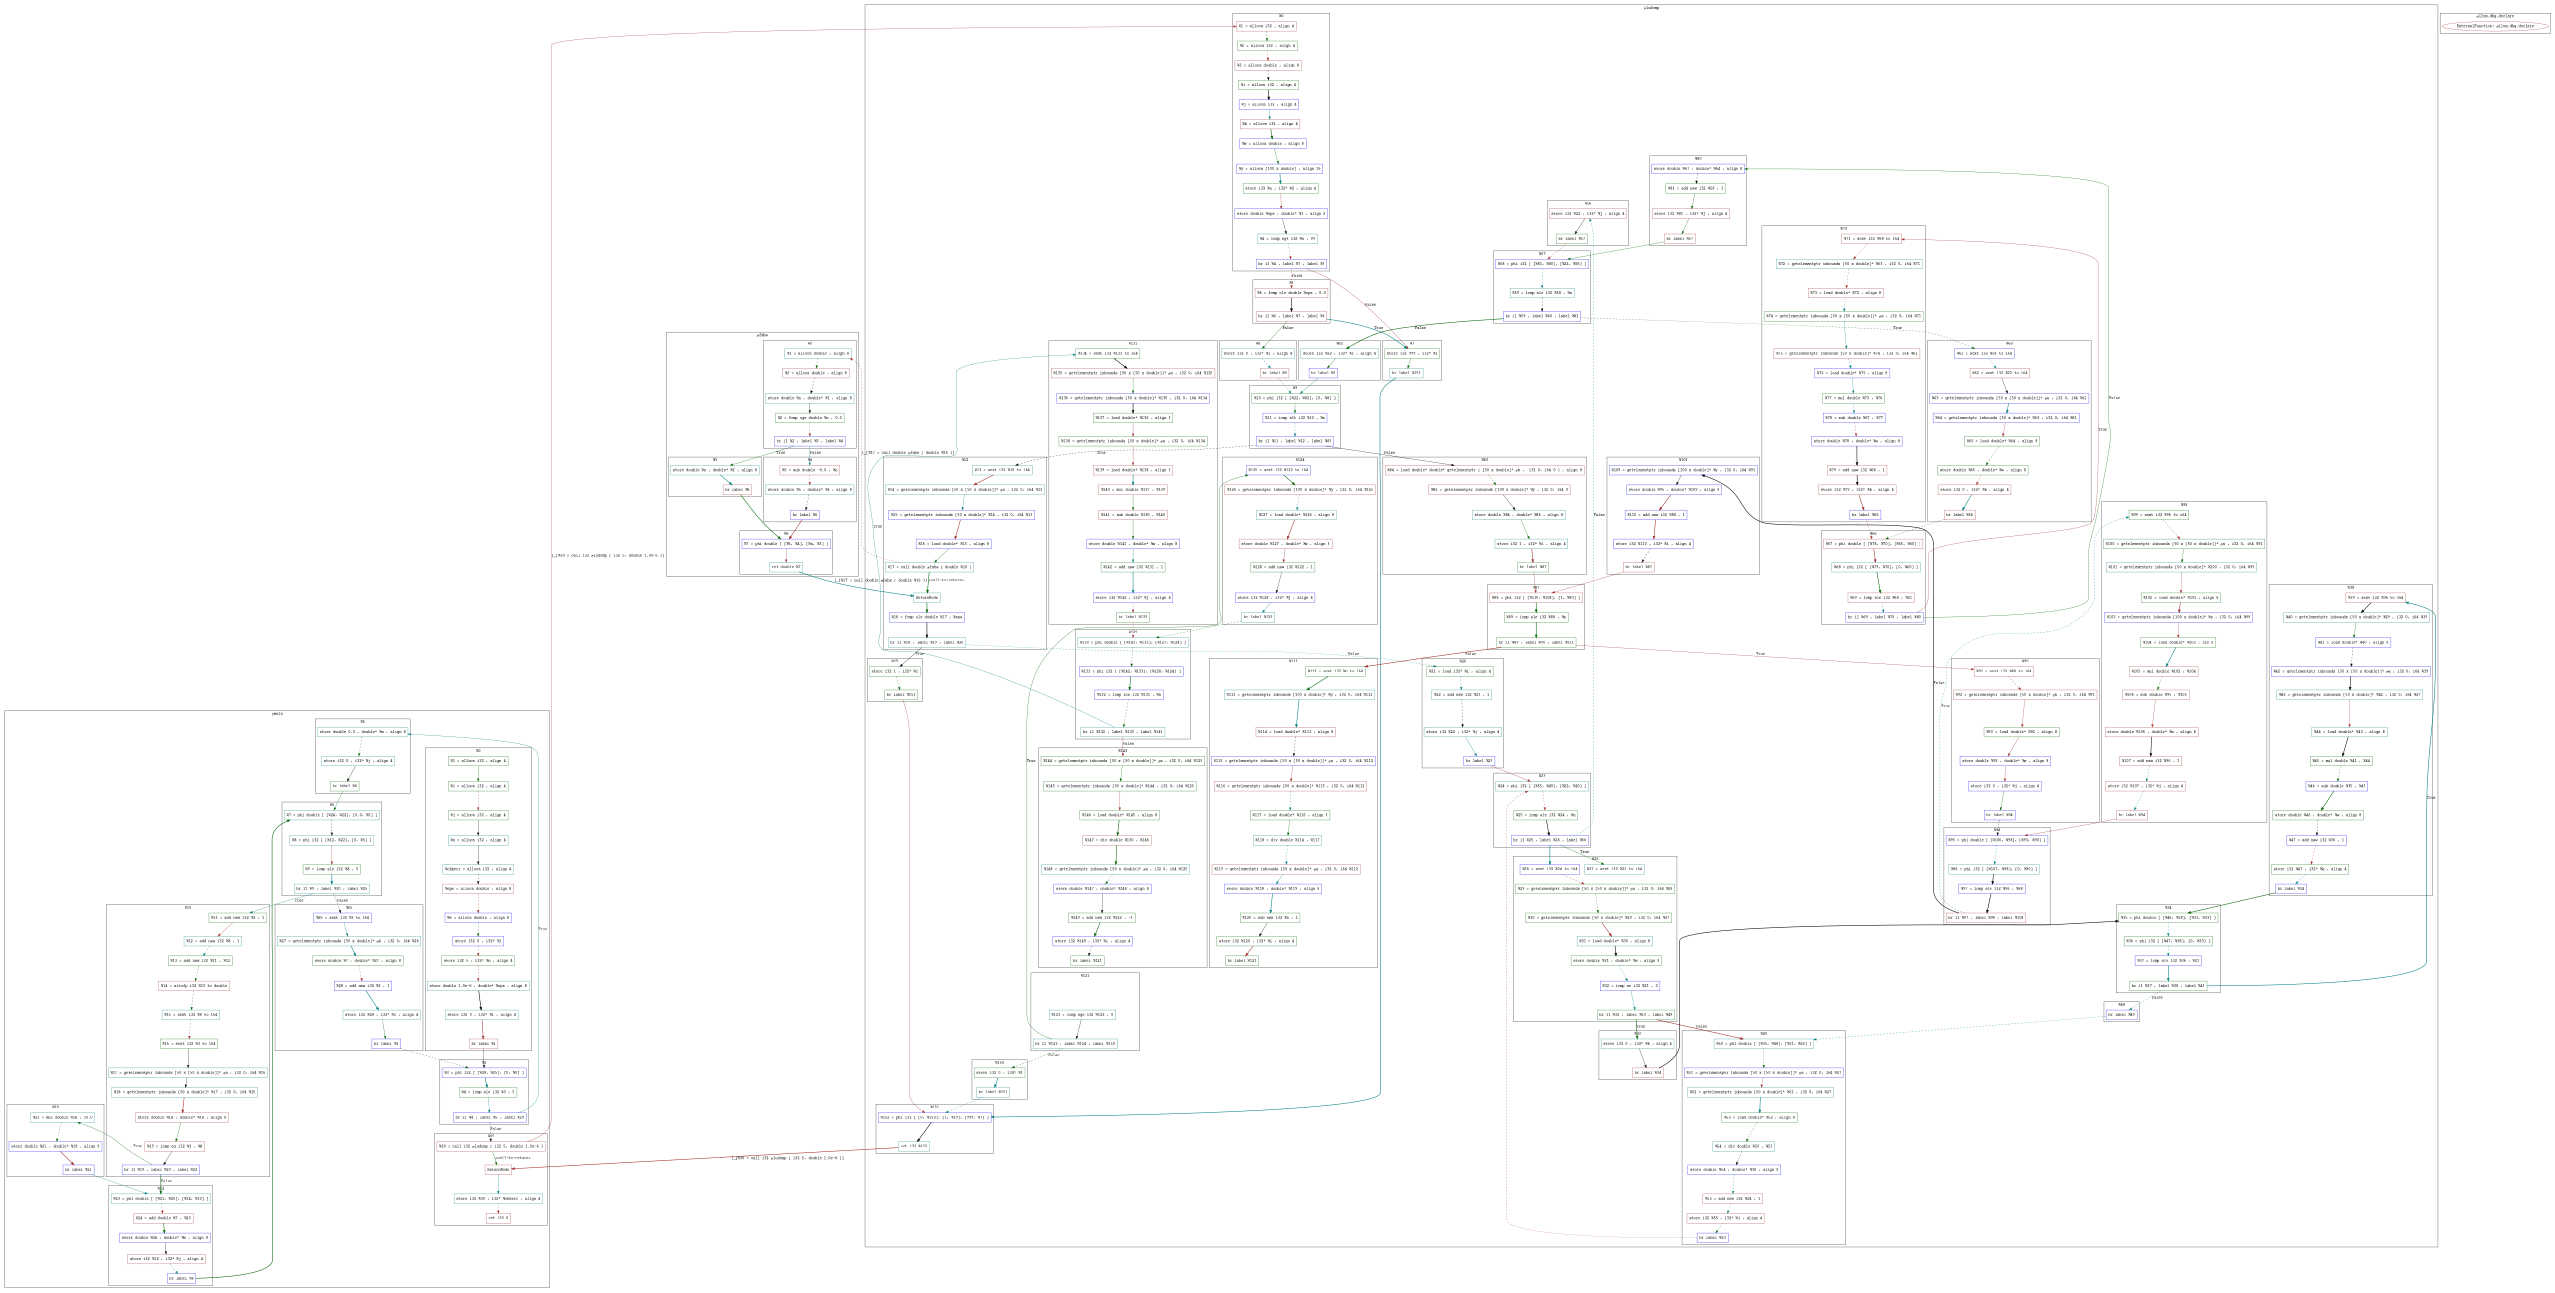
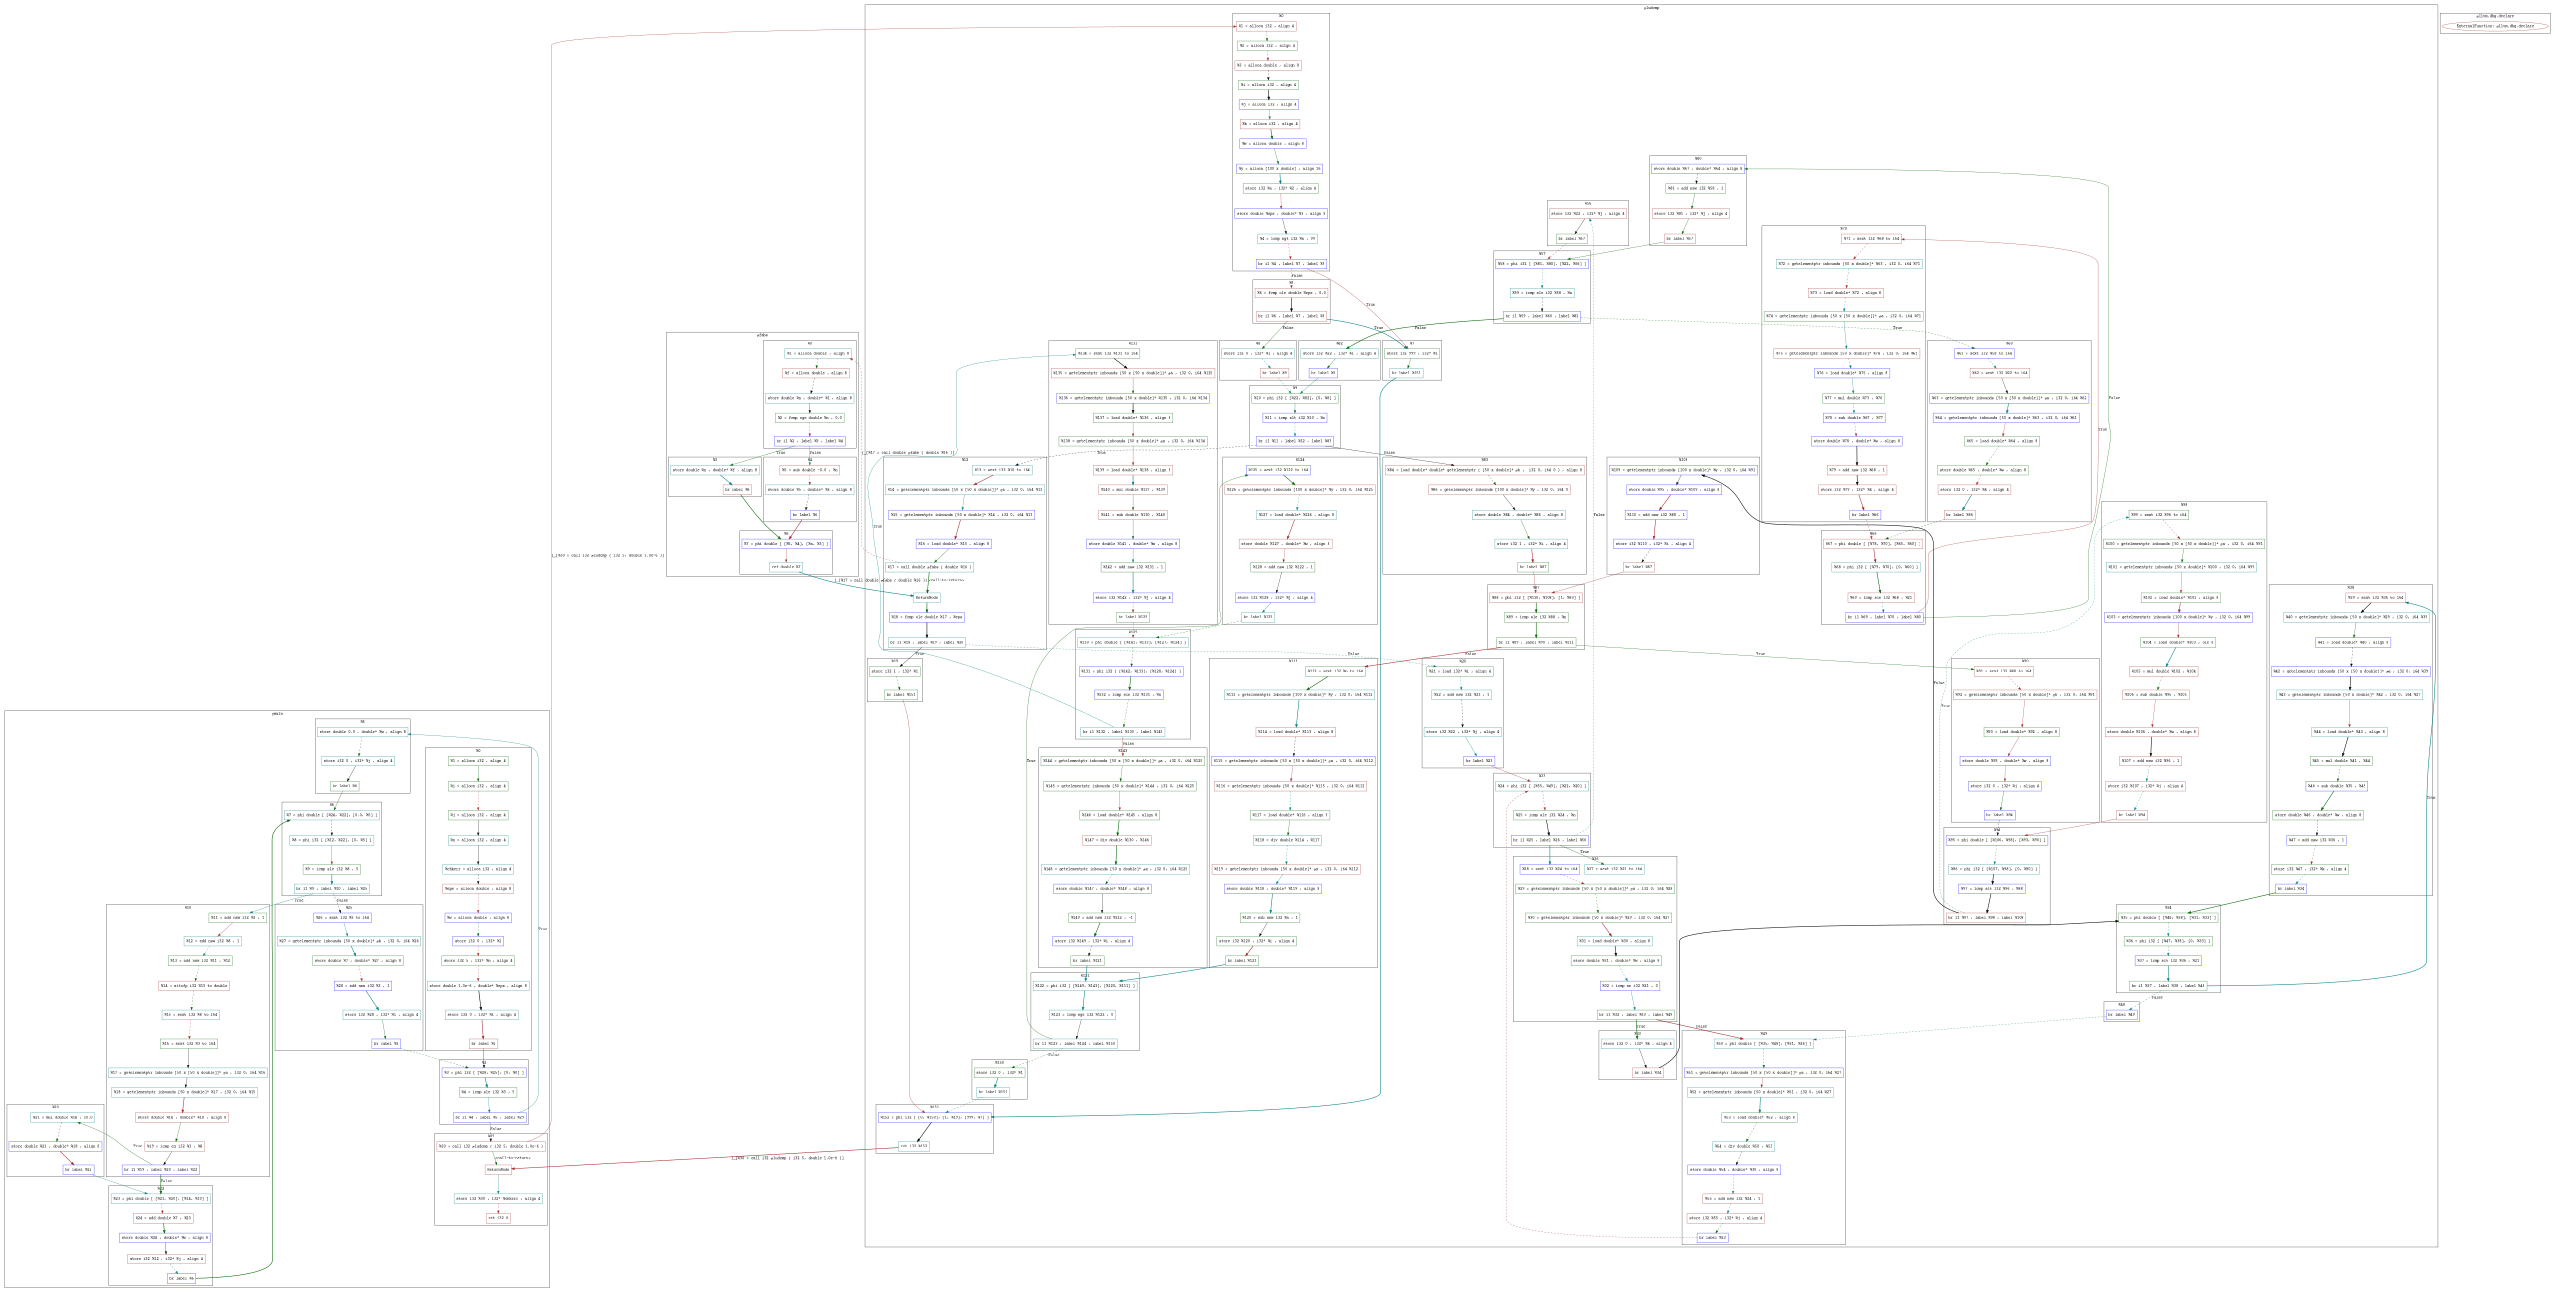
edge "br i1 %4 , label %7 , label %5" -> "store i32 999 , i32* %1": label "False" -> "True"
edge "br i1 %89 , label %90 , label %111" -> "%91 = sext i32 %88 to i64": color brown -> darkgreen
node "%122 = phi i32 [ [%149, %143], [%120, %111] ]": added
